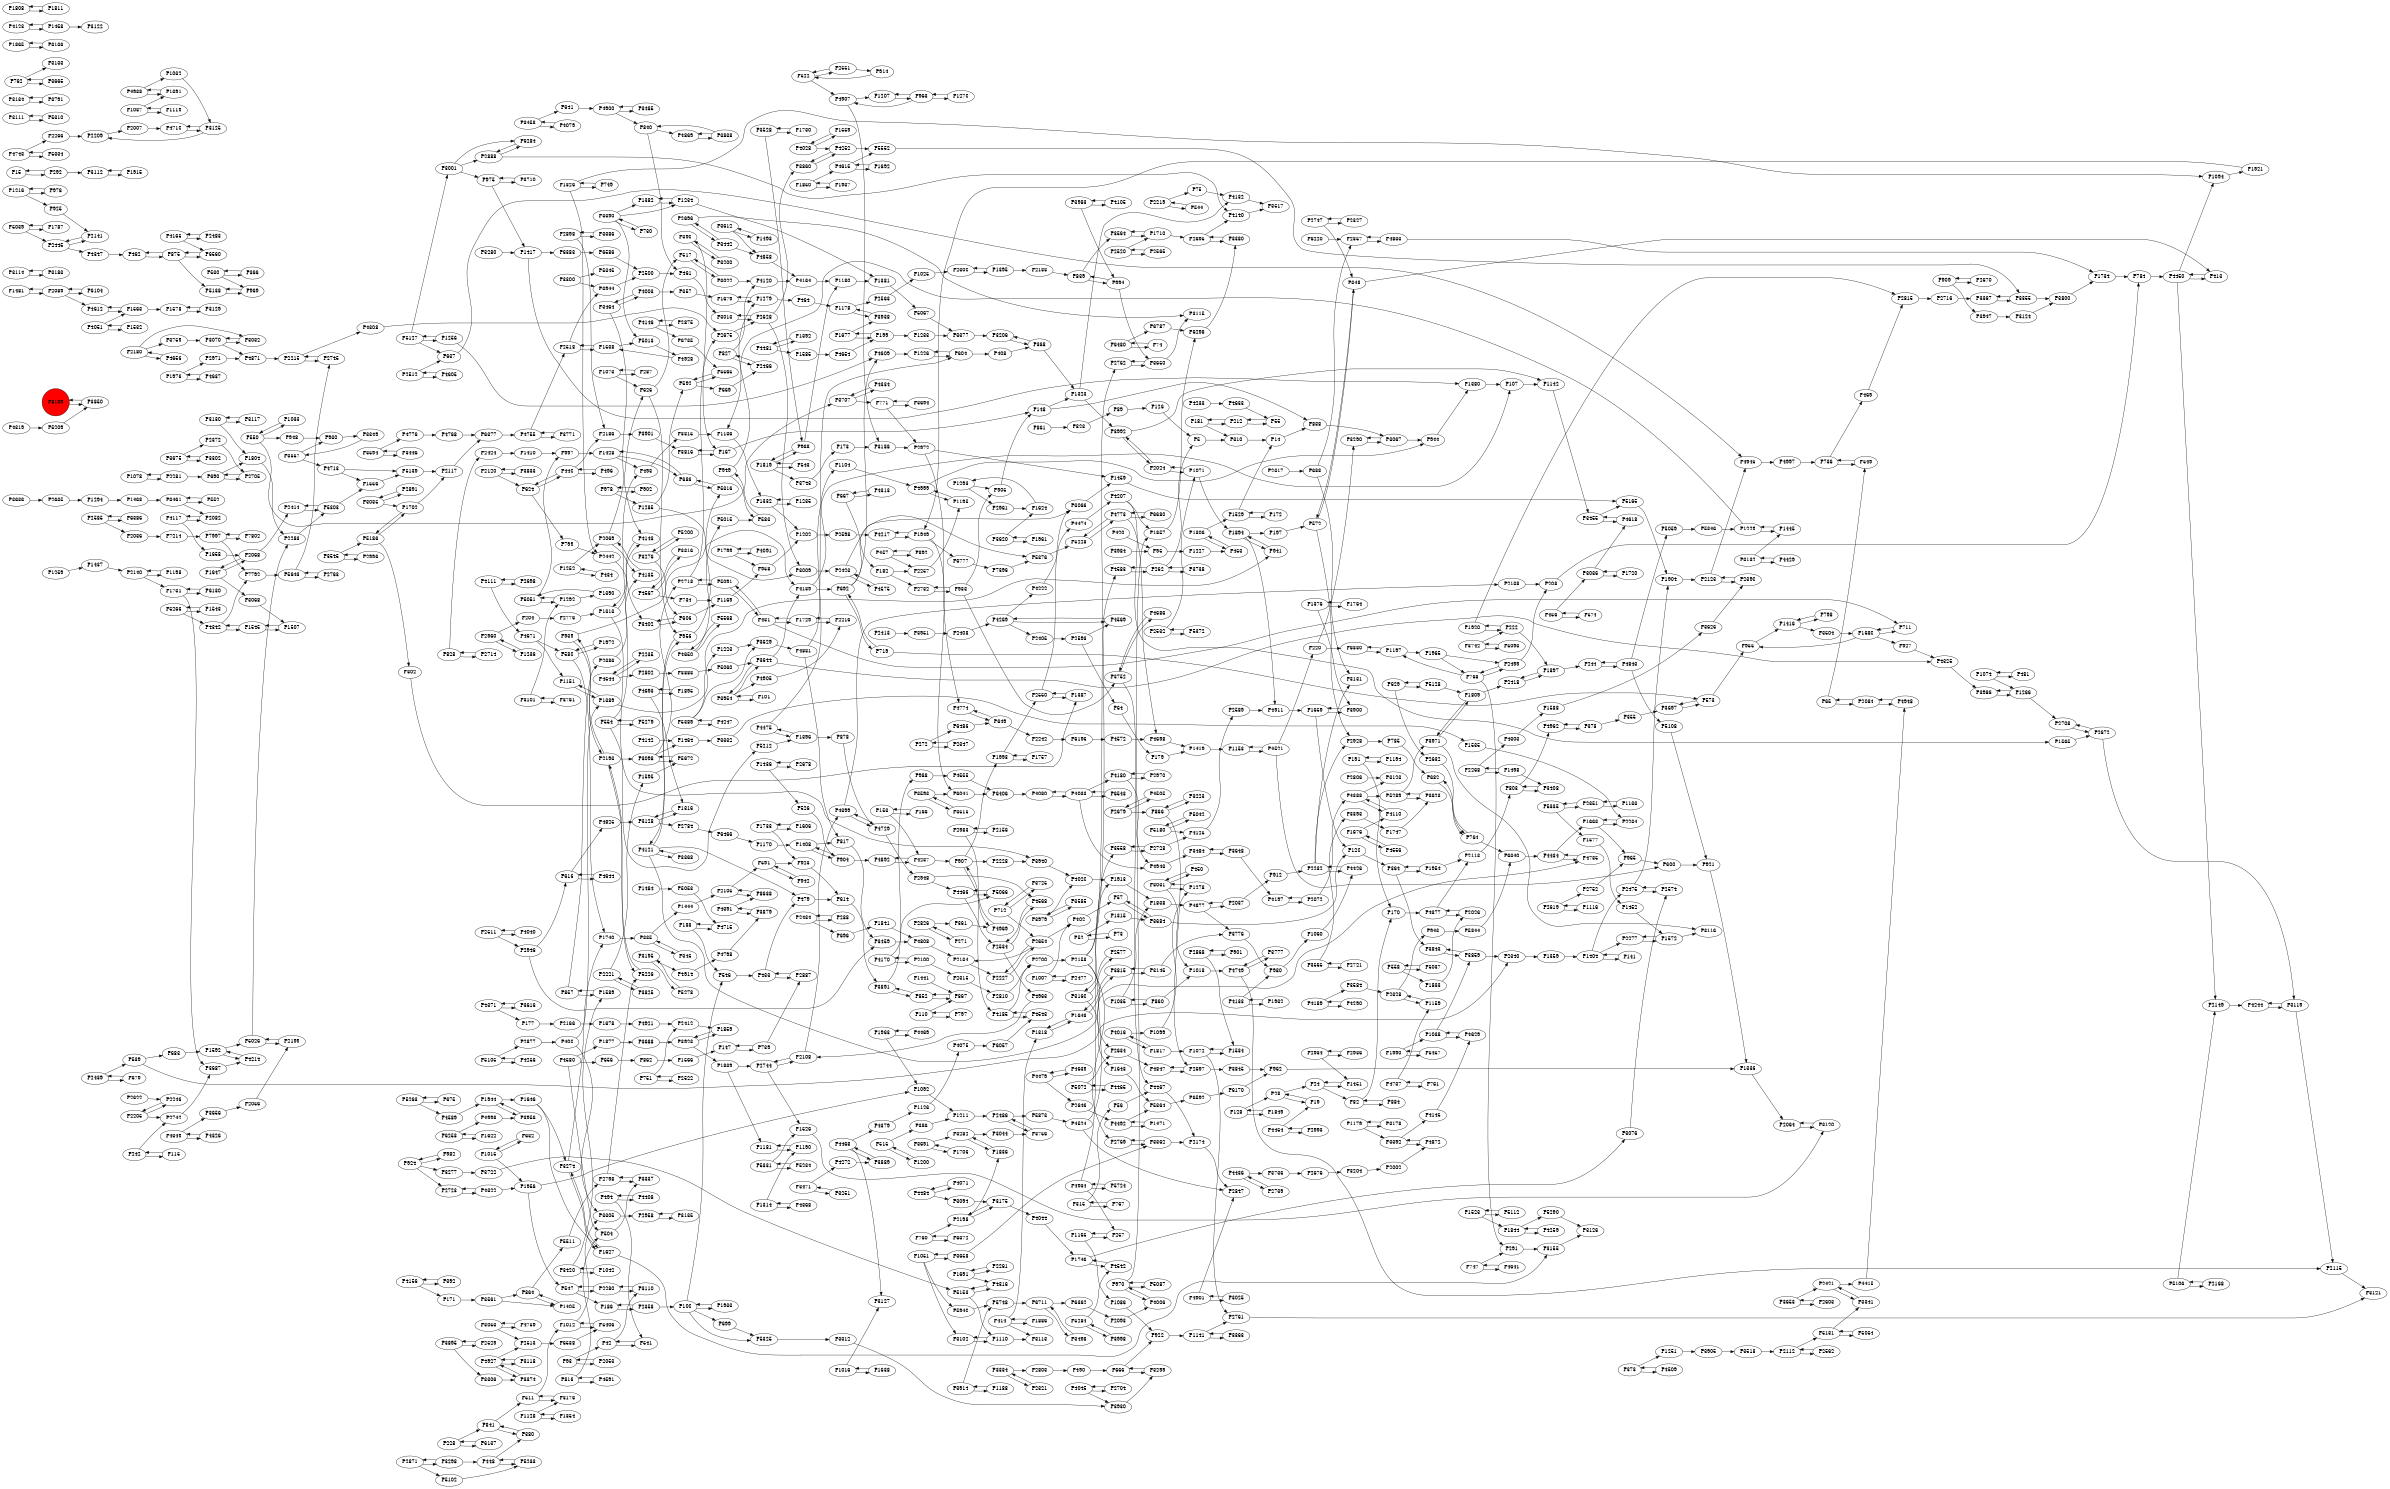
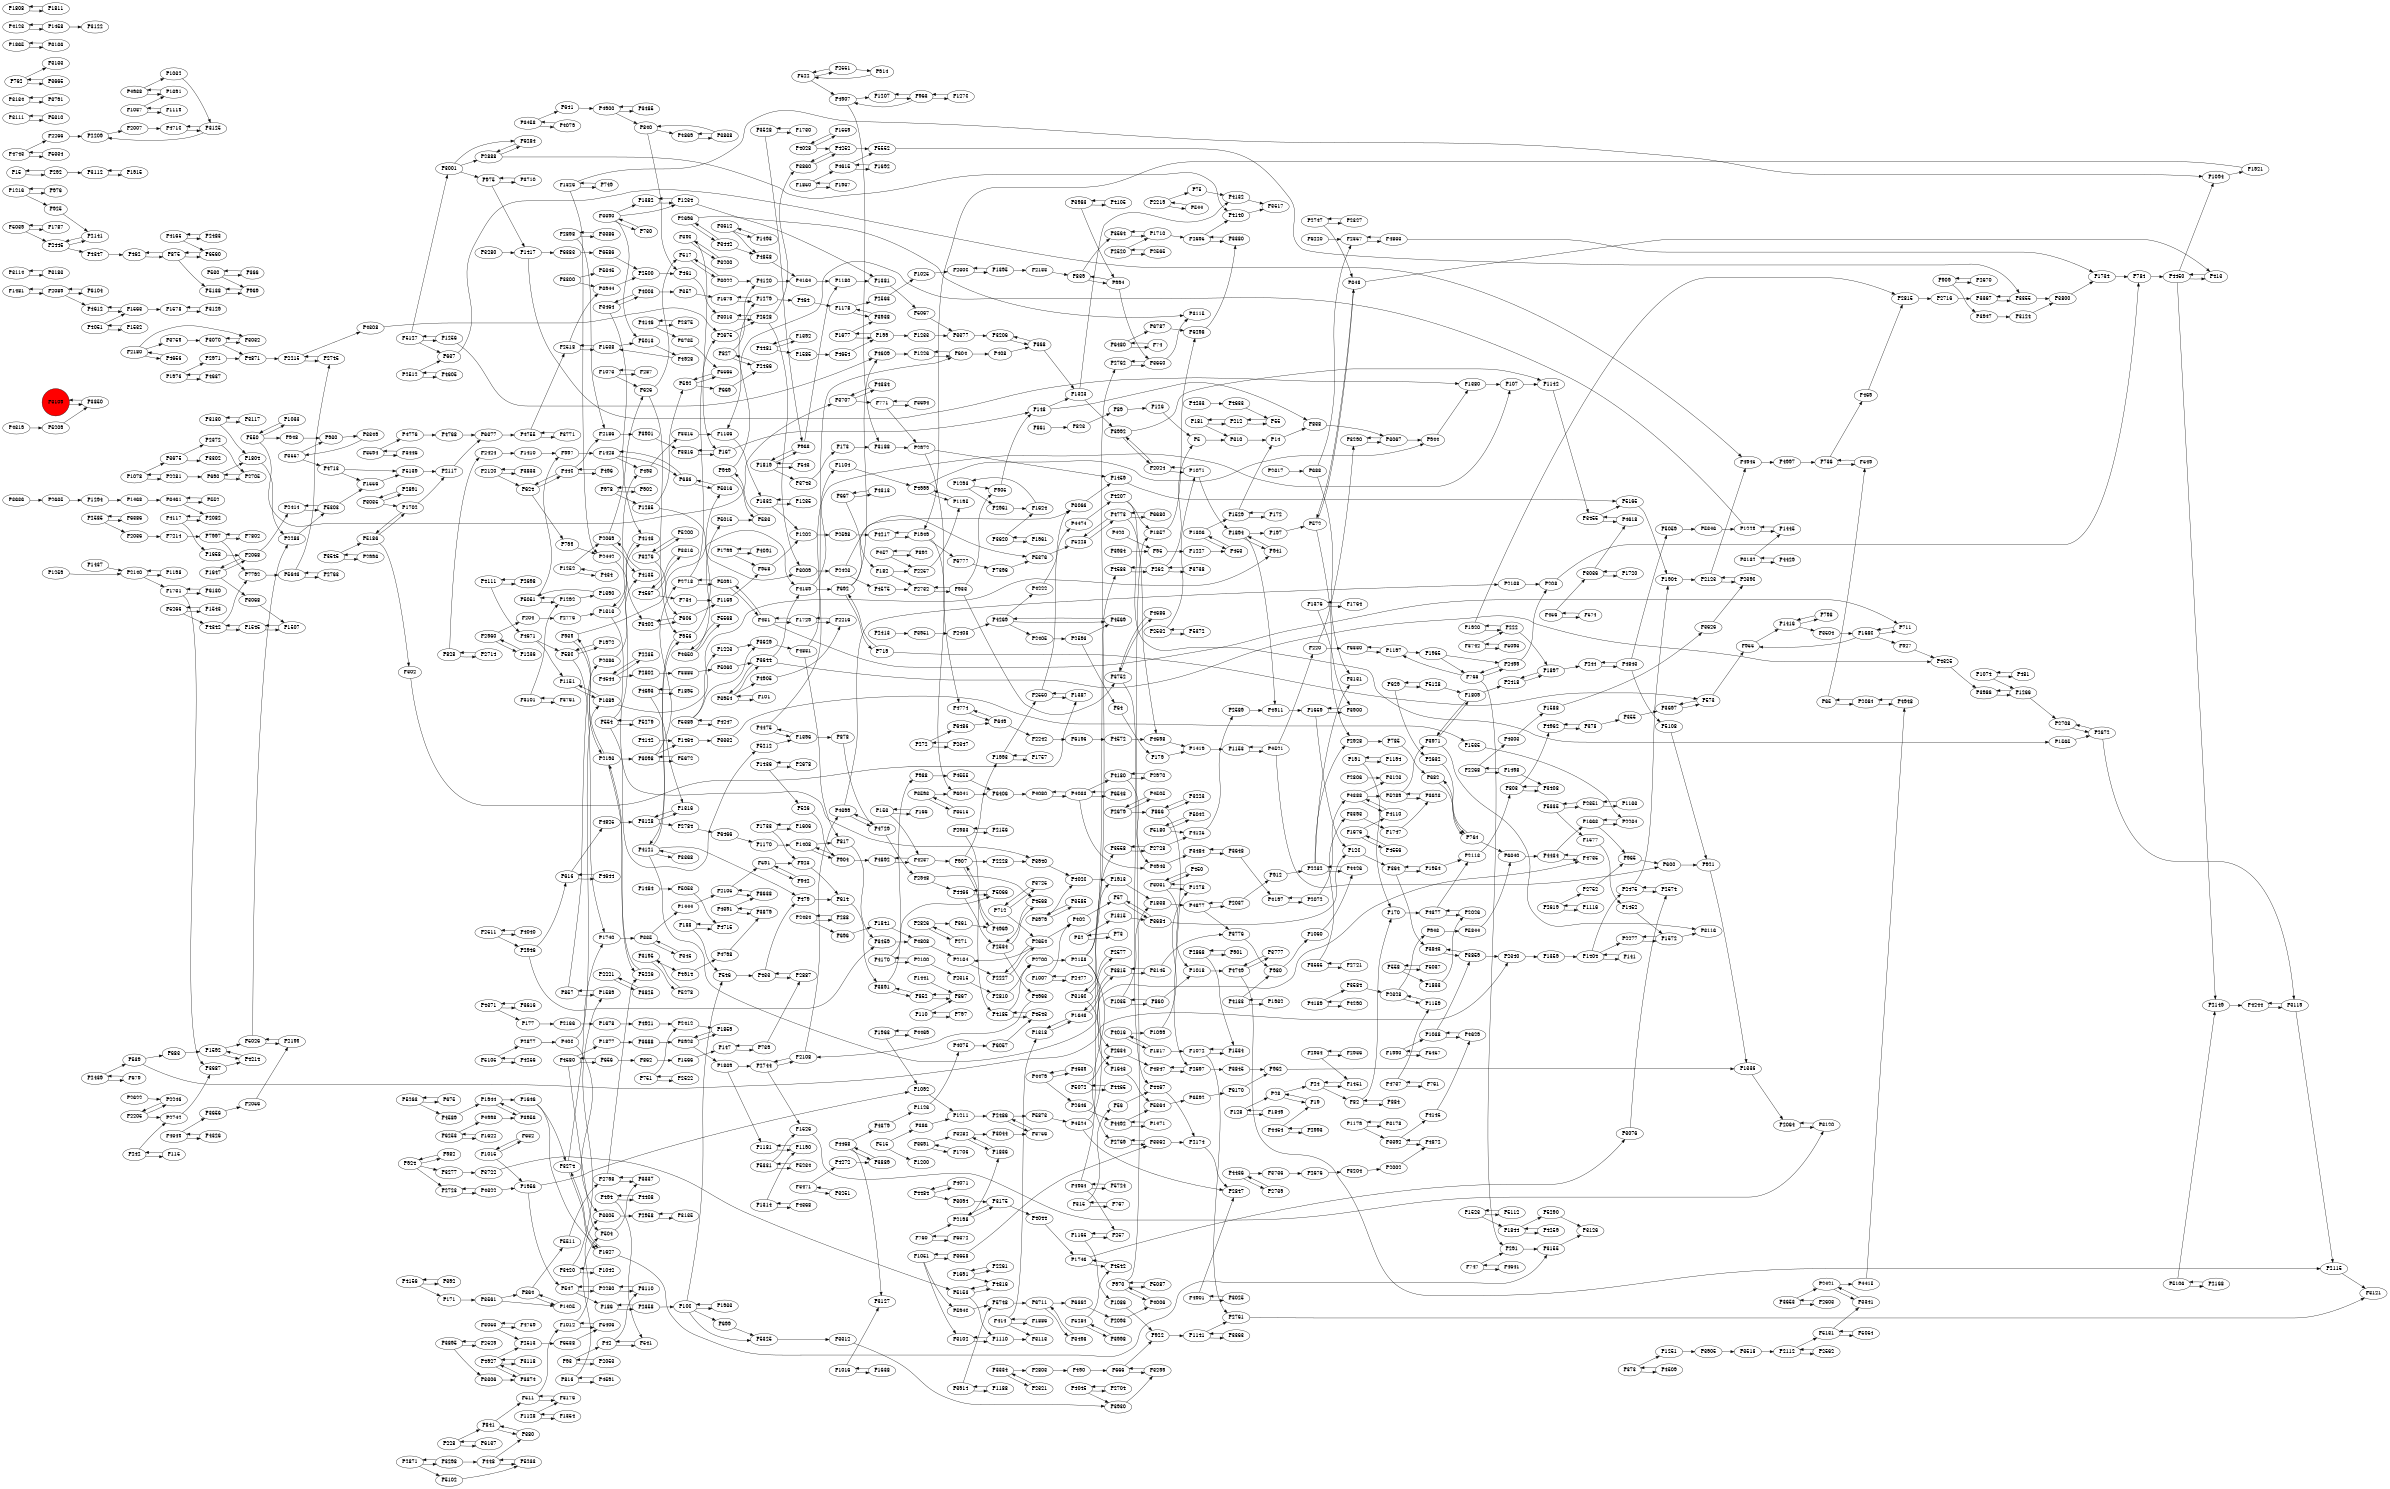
edge "P3302" -> "P3675": now "P1078" -> "P3675"
edge "P1259" -> "P1437": now "P1259" -> "P2140"
edge "P4575" -> "P2423": now "P4575" -> "P2732"
node "P1595": removed
edge "P656" -> "P4580": added
edge "P1200" -> "P515": removed
